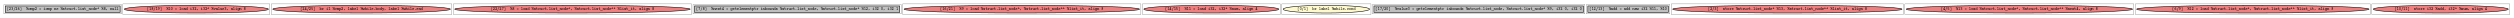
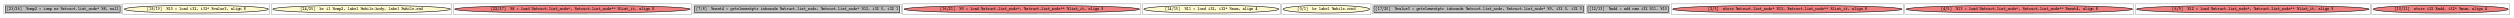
node "[18/19]  %10 = load i32, i32* %value3, align 8": fillcolor lightcoral -> lemonchiffon
node "[24/25]  br i1 %cmp2, label %while.body, label %while.end": fillcolor lightcoral -> lemonchiffon
node "[14/15]  %11 = load i32, i32* %sum, align 4": fillcolor lightcoral -> lemonchiffon
